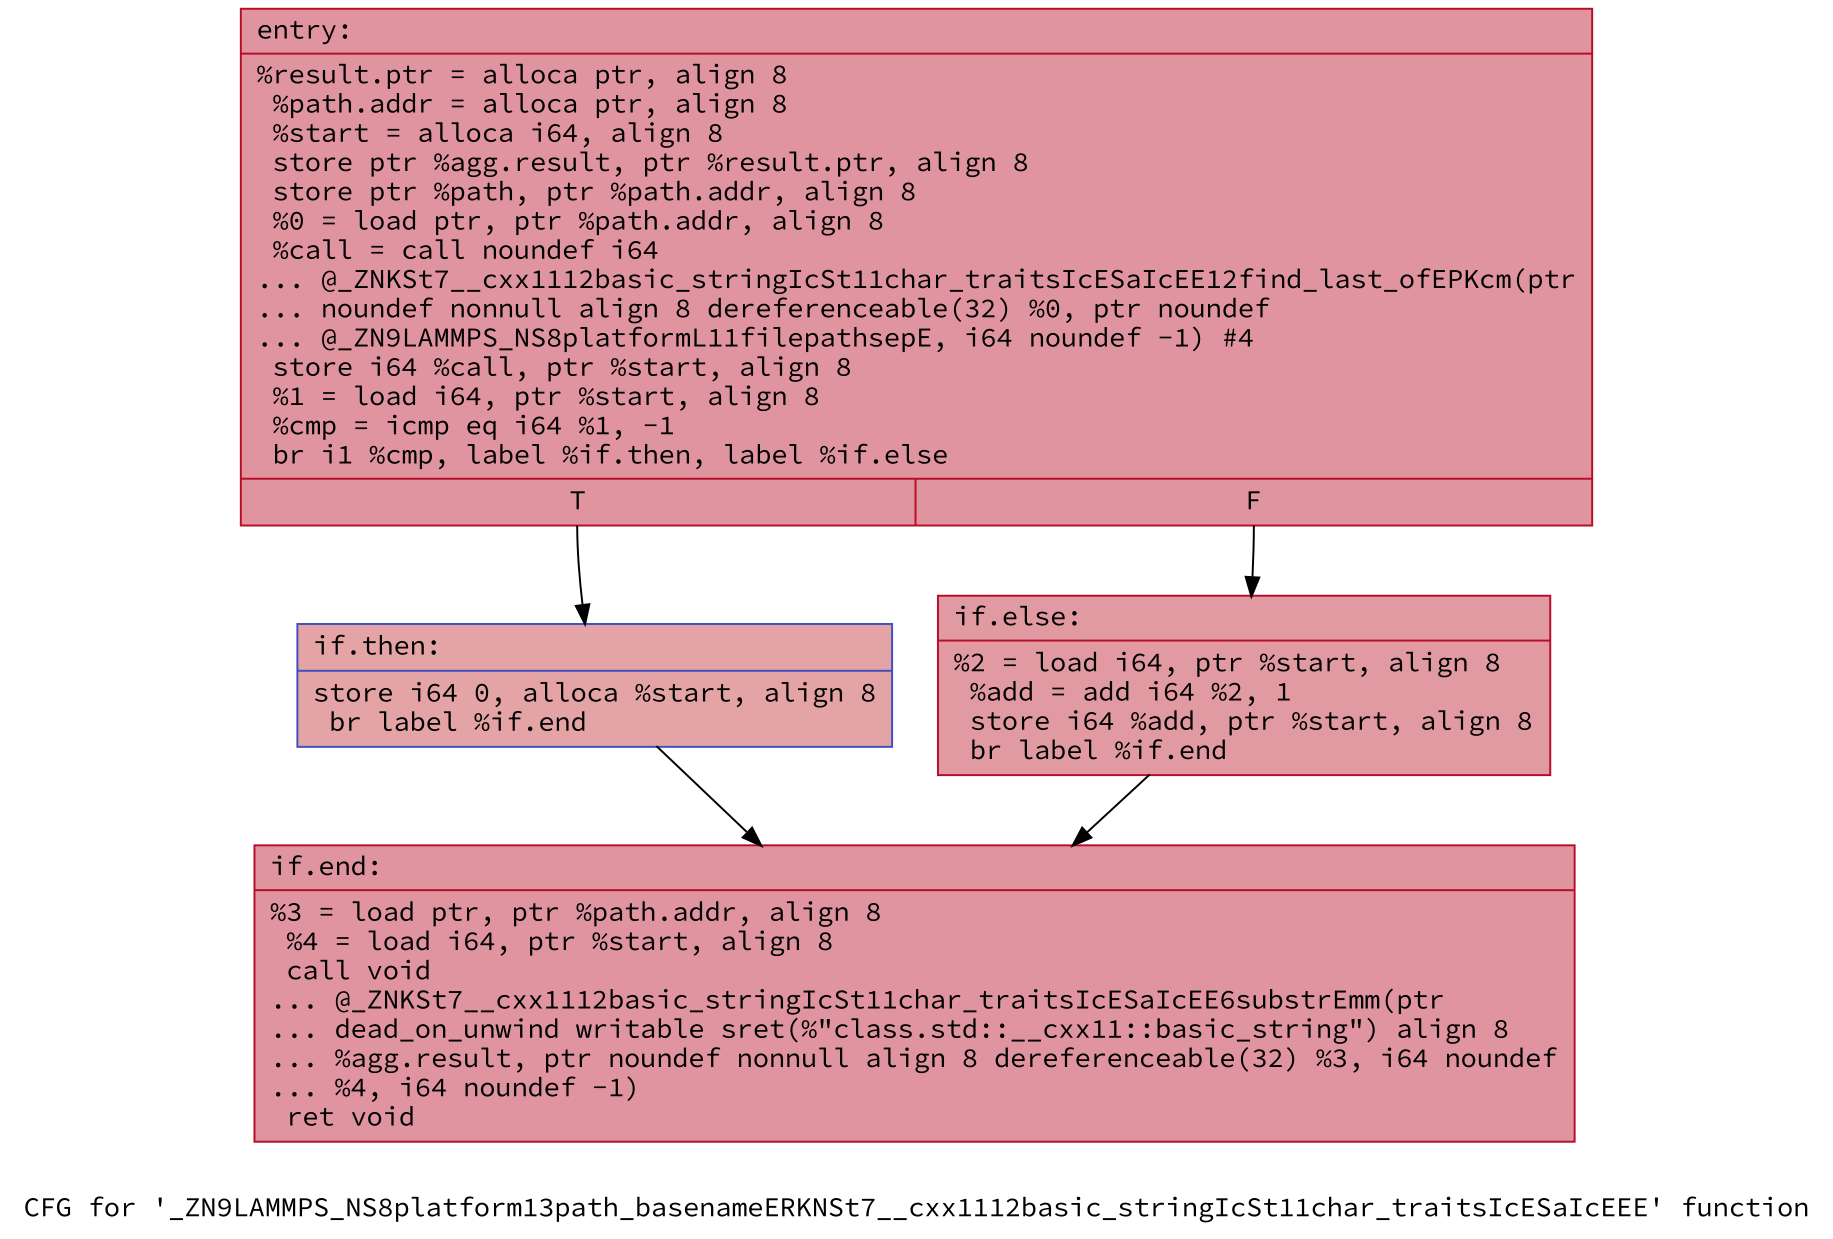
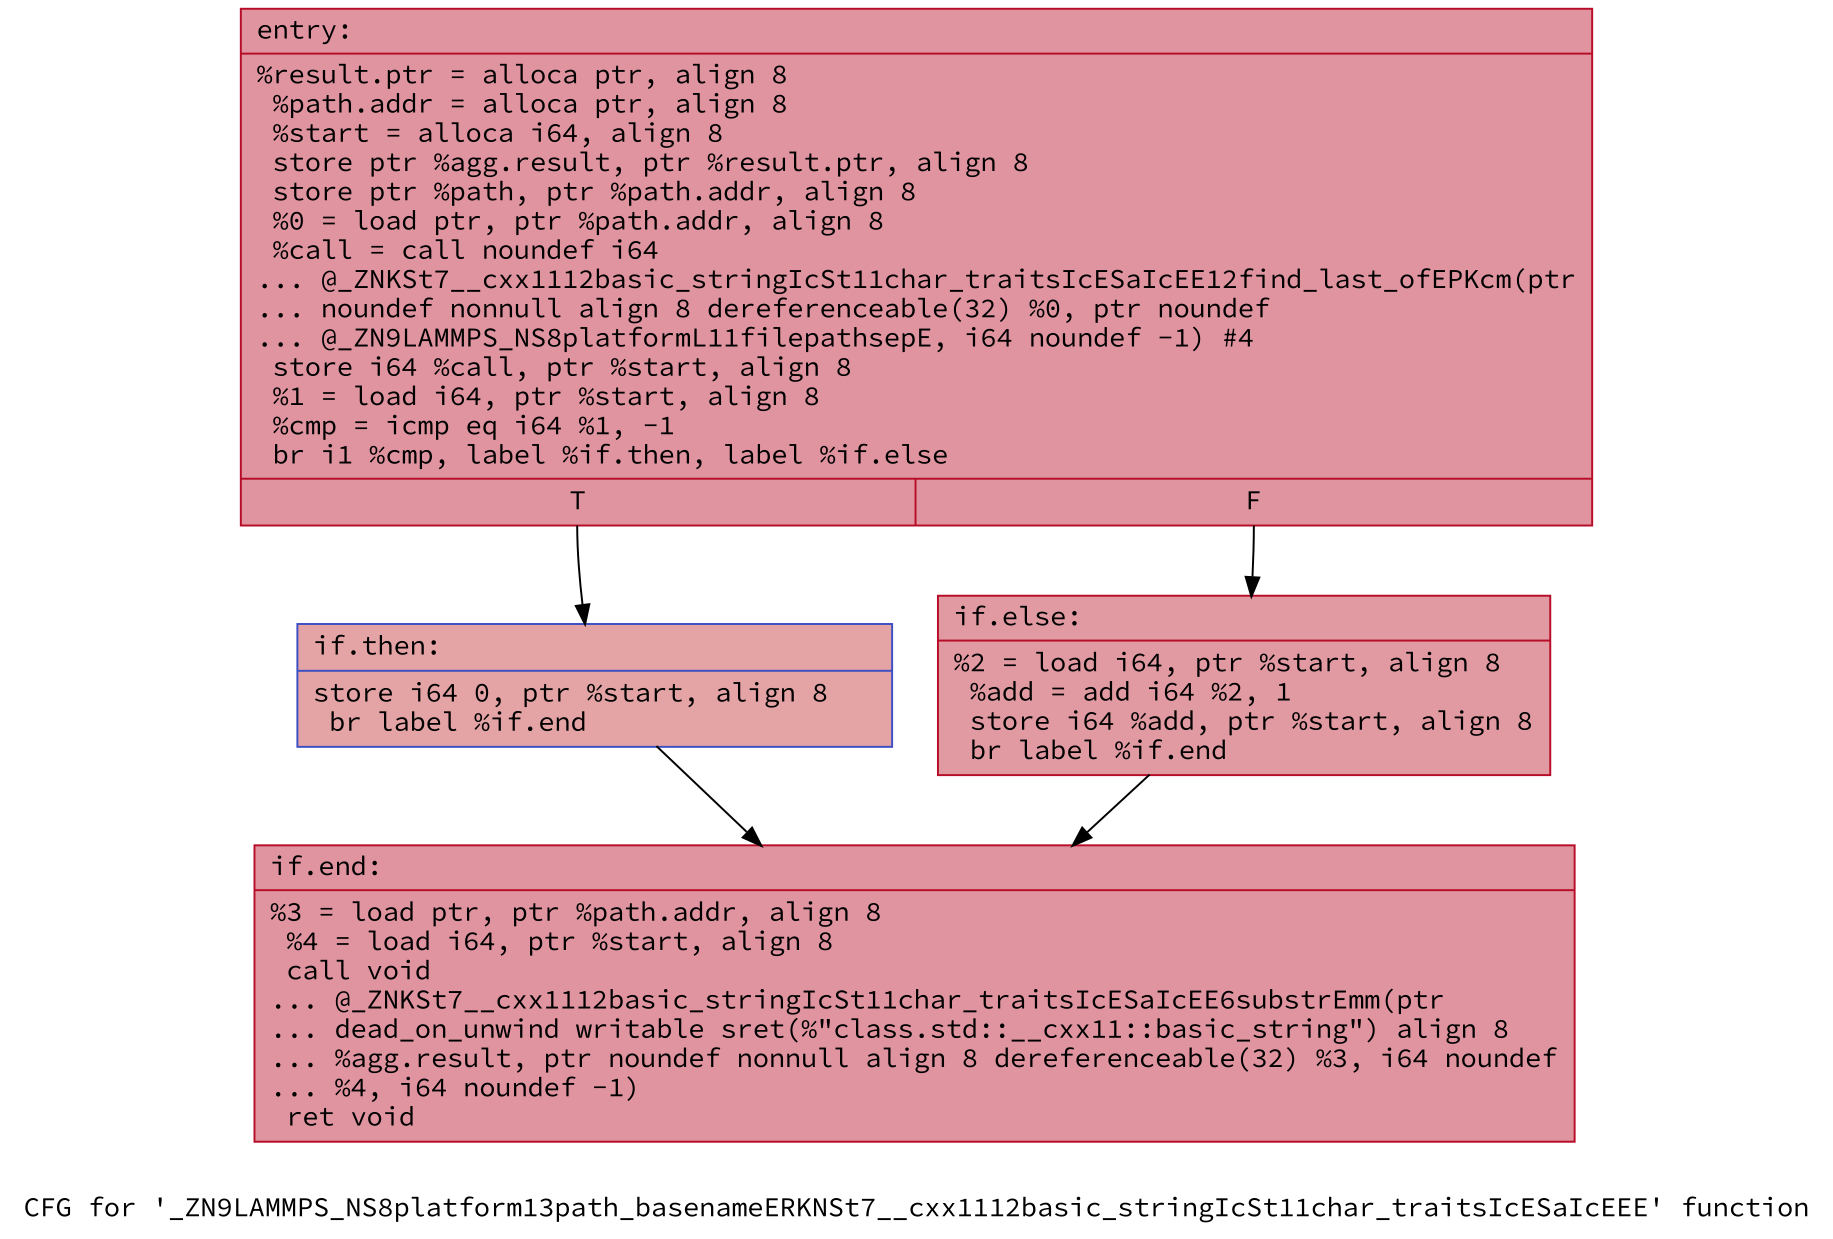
node "if.then:": text "store i64 0, alloca %start, align 8" -> "store i64 0, ptr %start, align 8"
